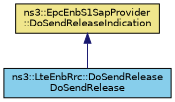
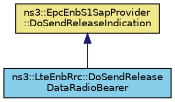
node "ns3::LteEnbRrc::DoSendRelease DoSendRelease": label "ns3::LteEnbRrc::DoSendRelease DoSendRelease" -> "ns3::LteEnbRrc::DoSendRelease DataRadioBearer"
